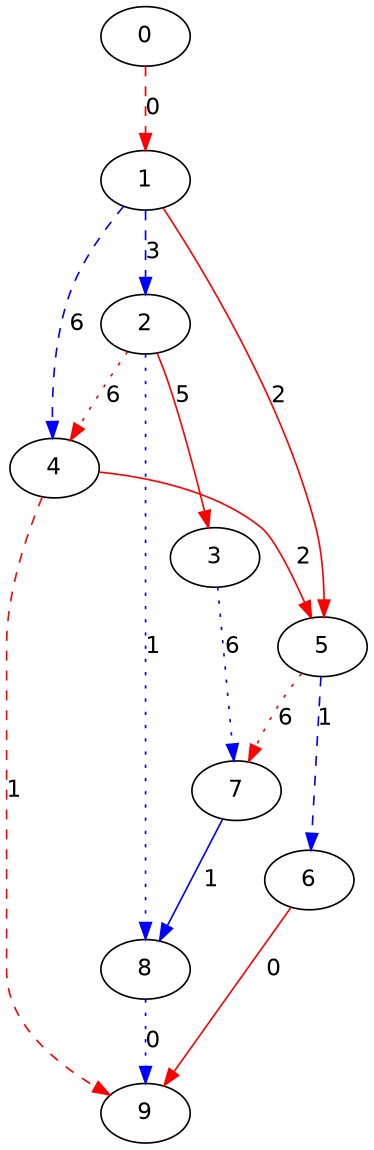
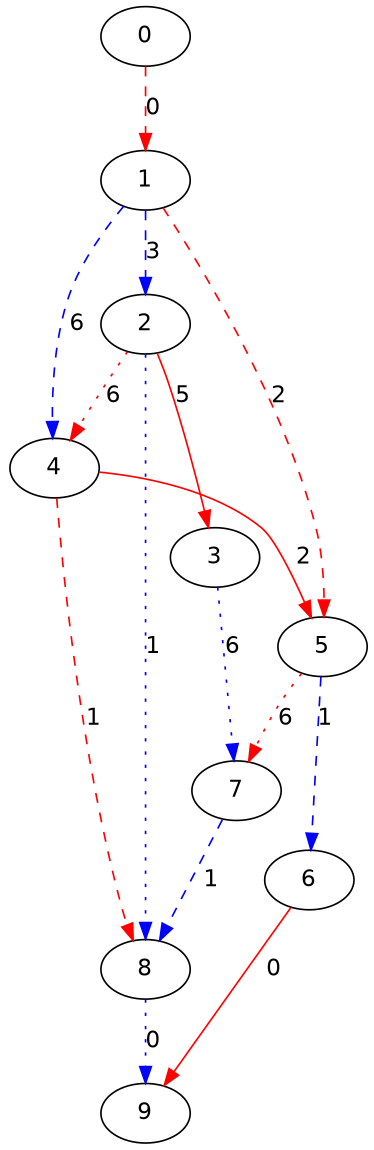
edge "1" -> "5": style solid -> dashed
edge "4" -> "9": now "4" -> "8"
edge "7" -> "8": style solid -> dashed
